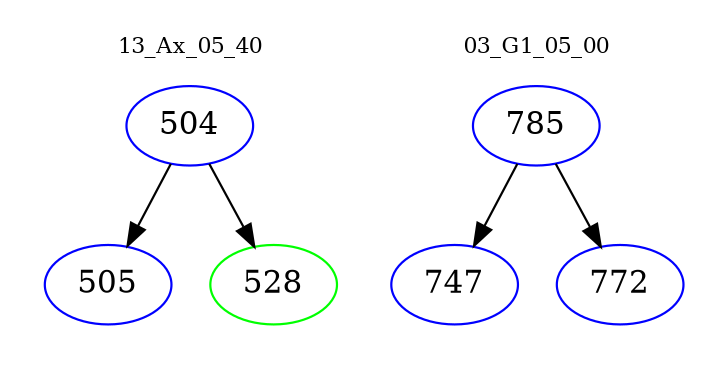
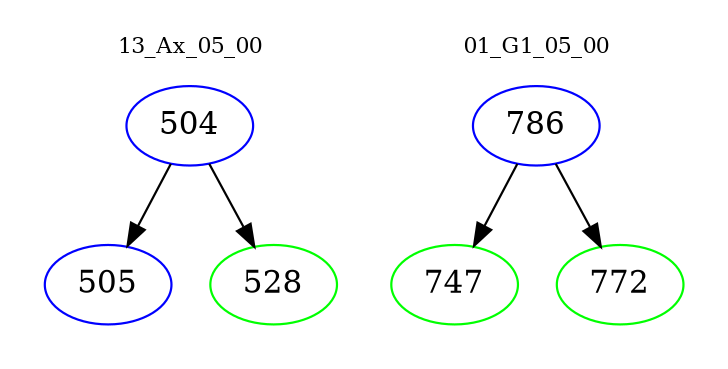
cluster "13_Ax_05_40": label "13_Ax_05_40" -> "13_Ax_05_00"
cluster "03_G1_05_00": label "03_G1_05_00" -> "01_G1_05_00"
node "785": label "785" -> "786"
node "747": color blue -> green
node "772": color blue -> green
